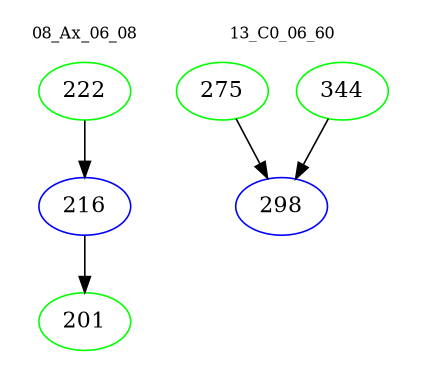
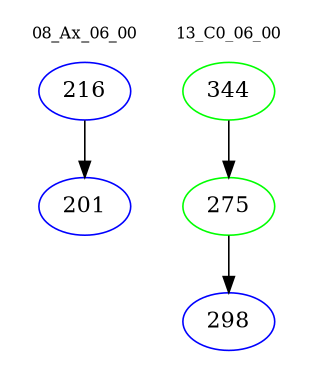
cluster "08_Ax_06_08": label "08_Ax_06_08" -> "08_Ax_06_00"
cluster "13_C0_06_60": label "13_C0_06_60" -> "13_C0_06_00"
node "222": removed
edge "344" -> "298": now "344" -> "275"
node "201": color green -> blue
